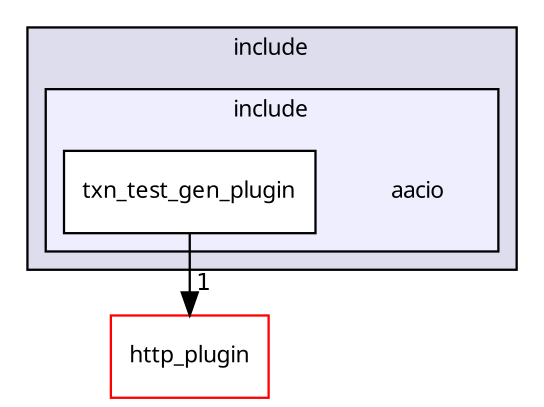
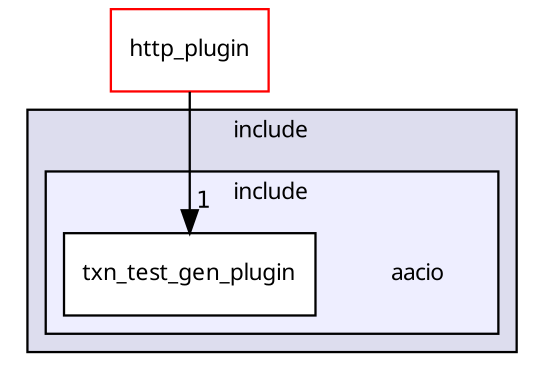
edge "txn_test_gen_plugin" -> "http_plugin": reversed
